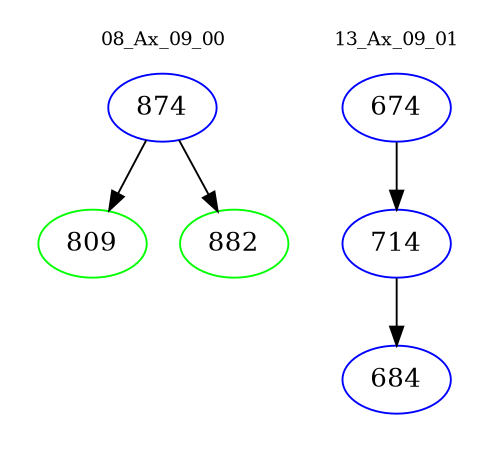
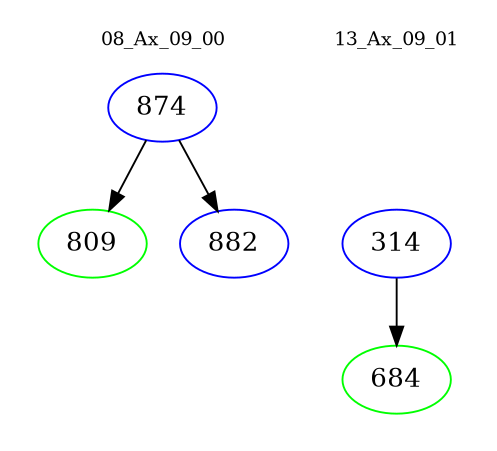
node "674": removed
node "882": color green -> blue
node "714": label "714" -> "314"
node "684": color blue -> green
